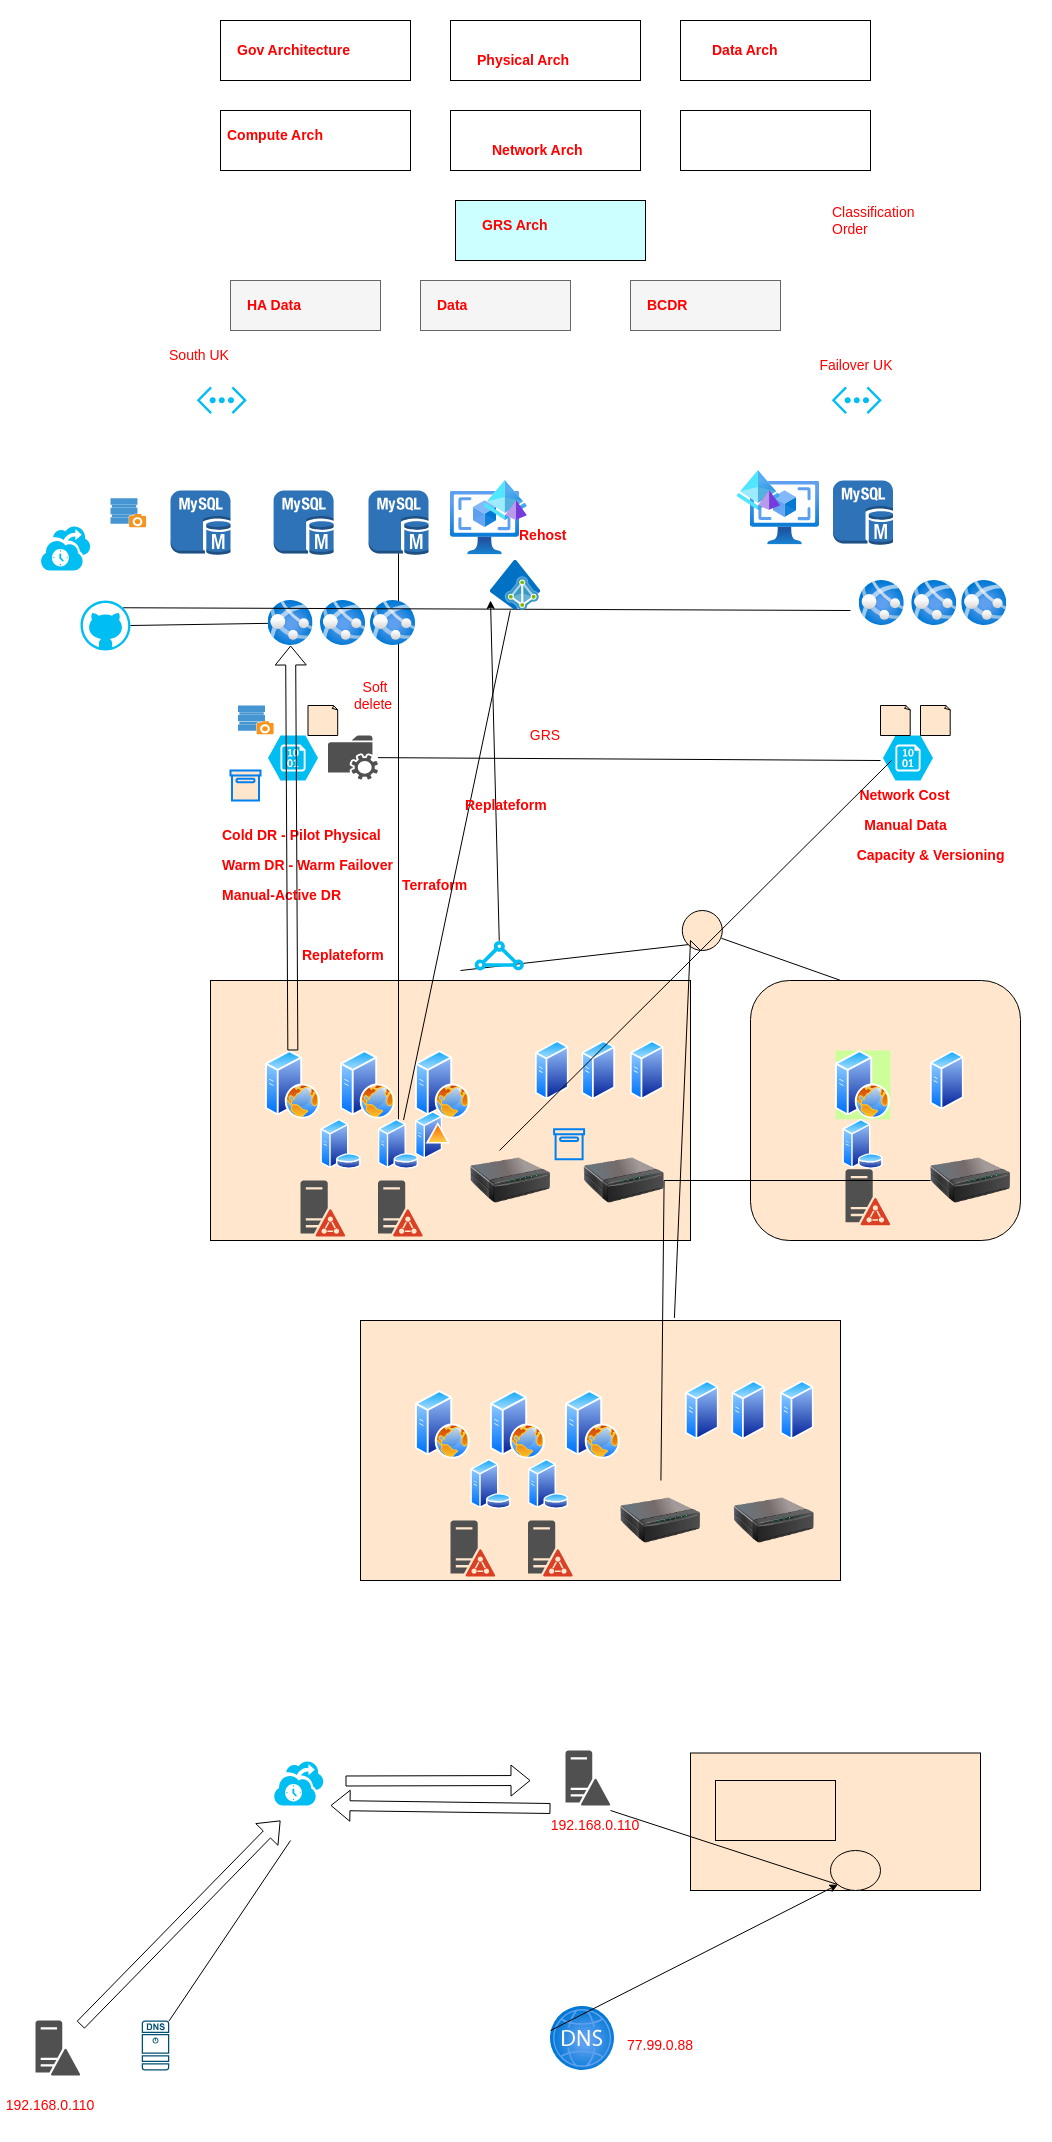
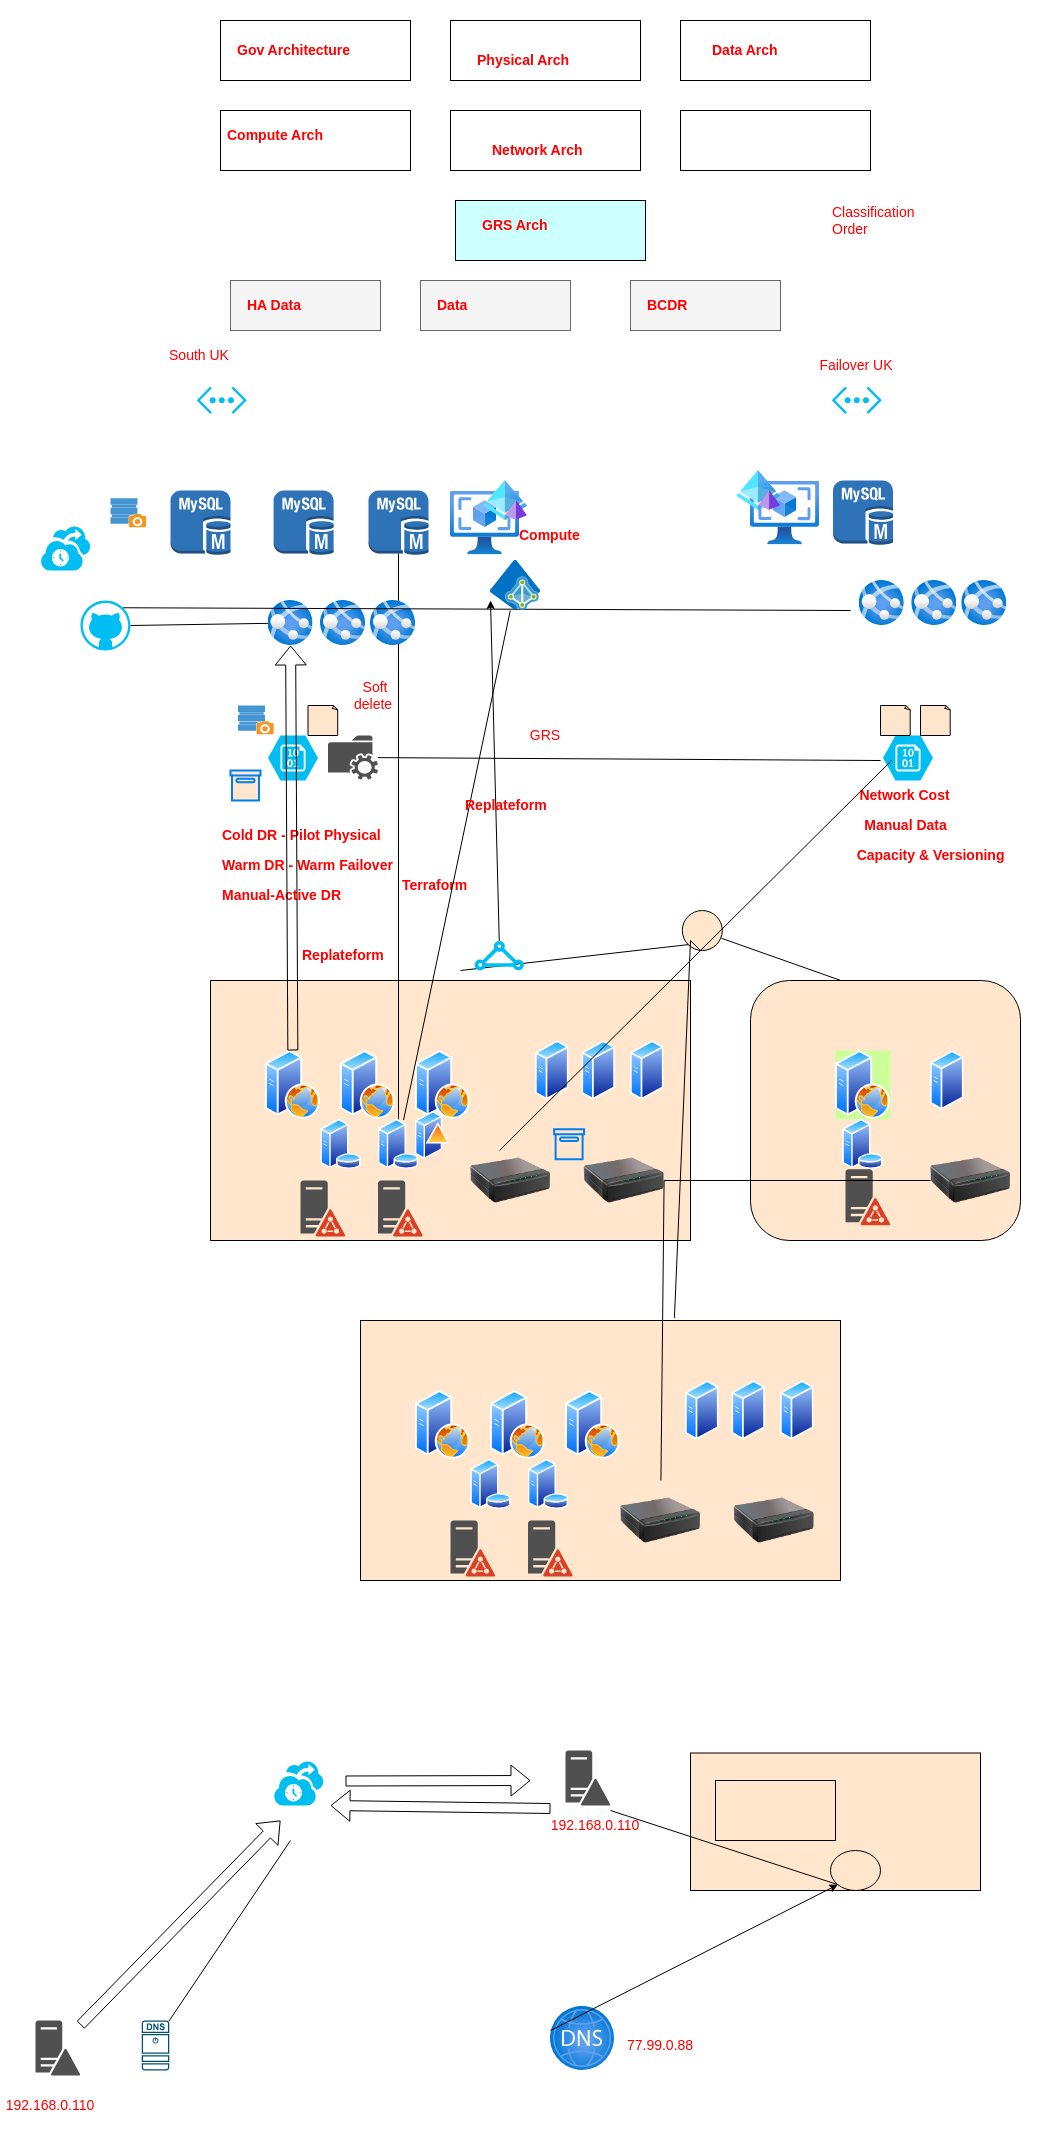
node "Rehost": label "Rehost" -> "Compute"
